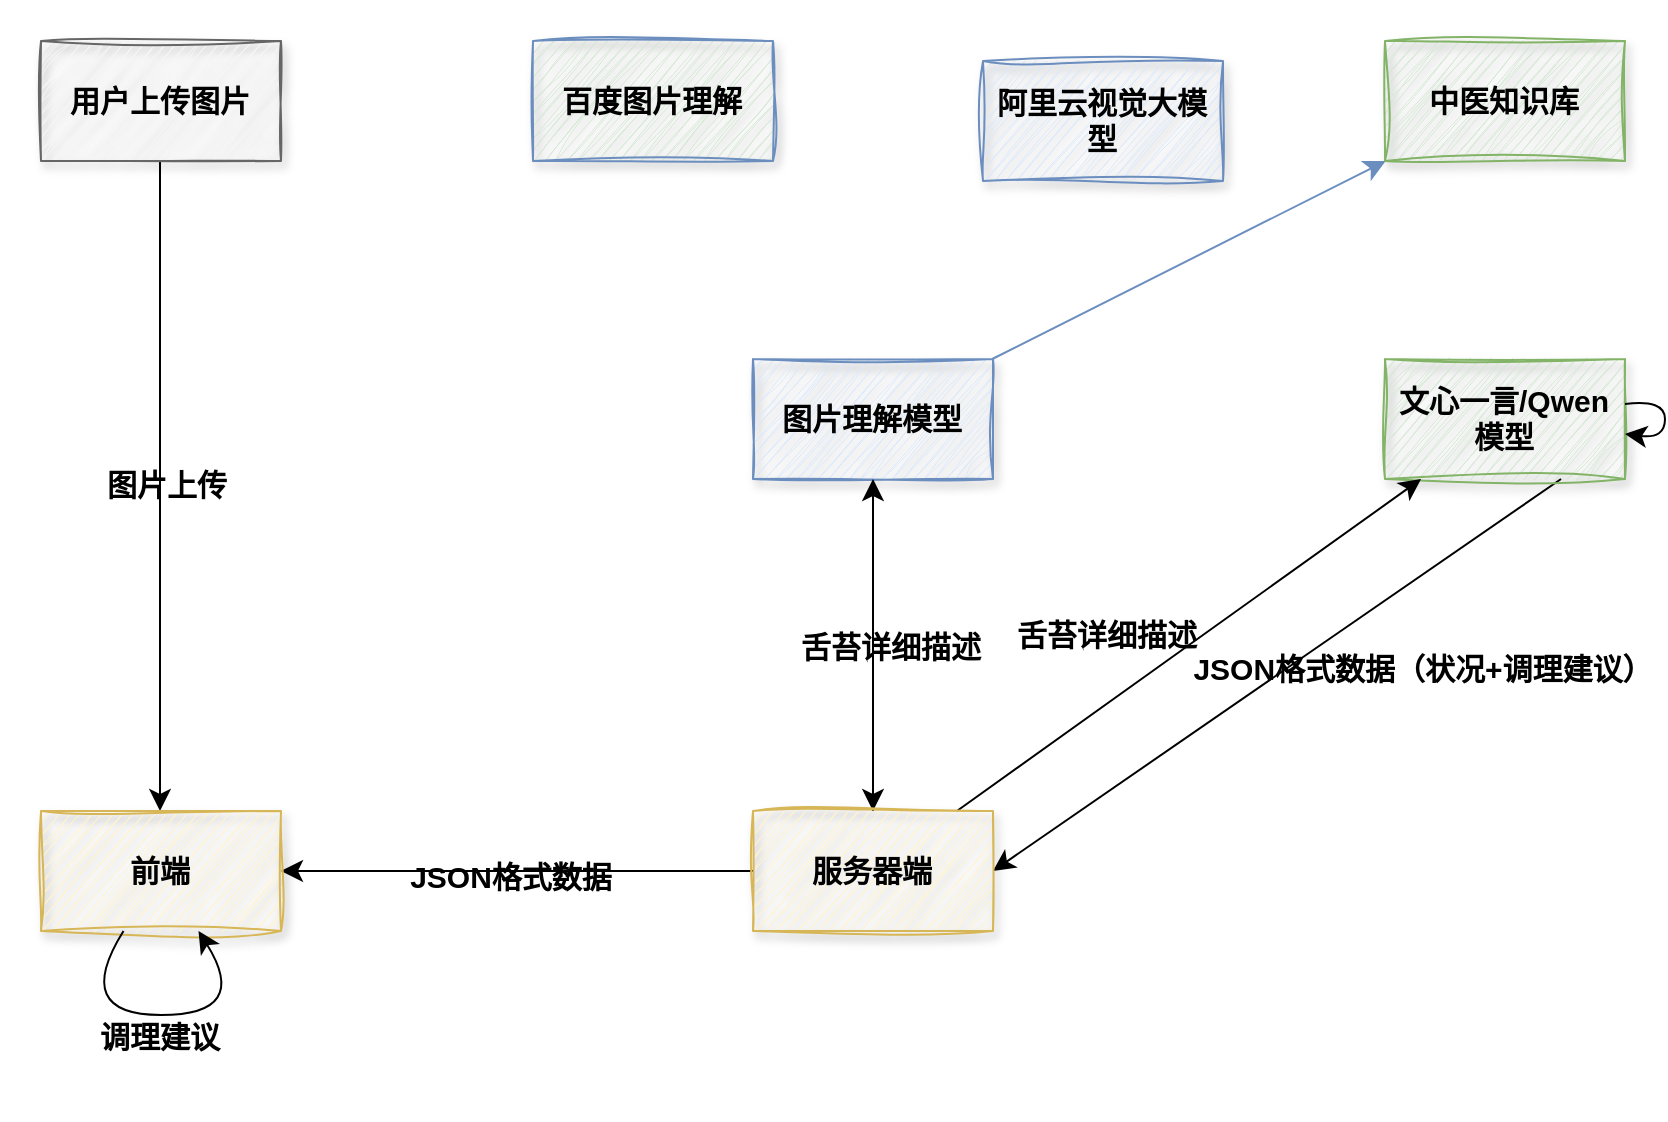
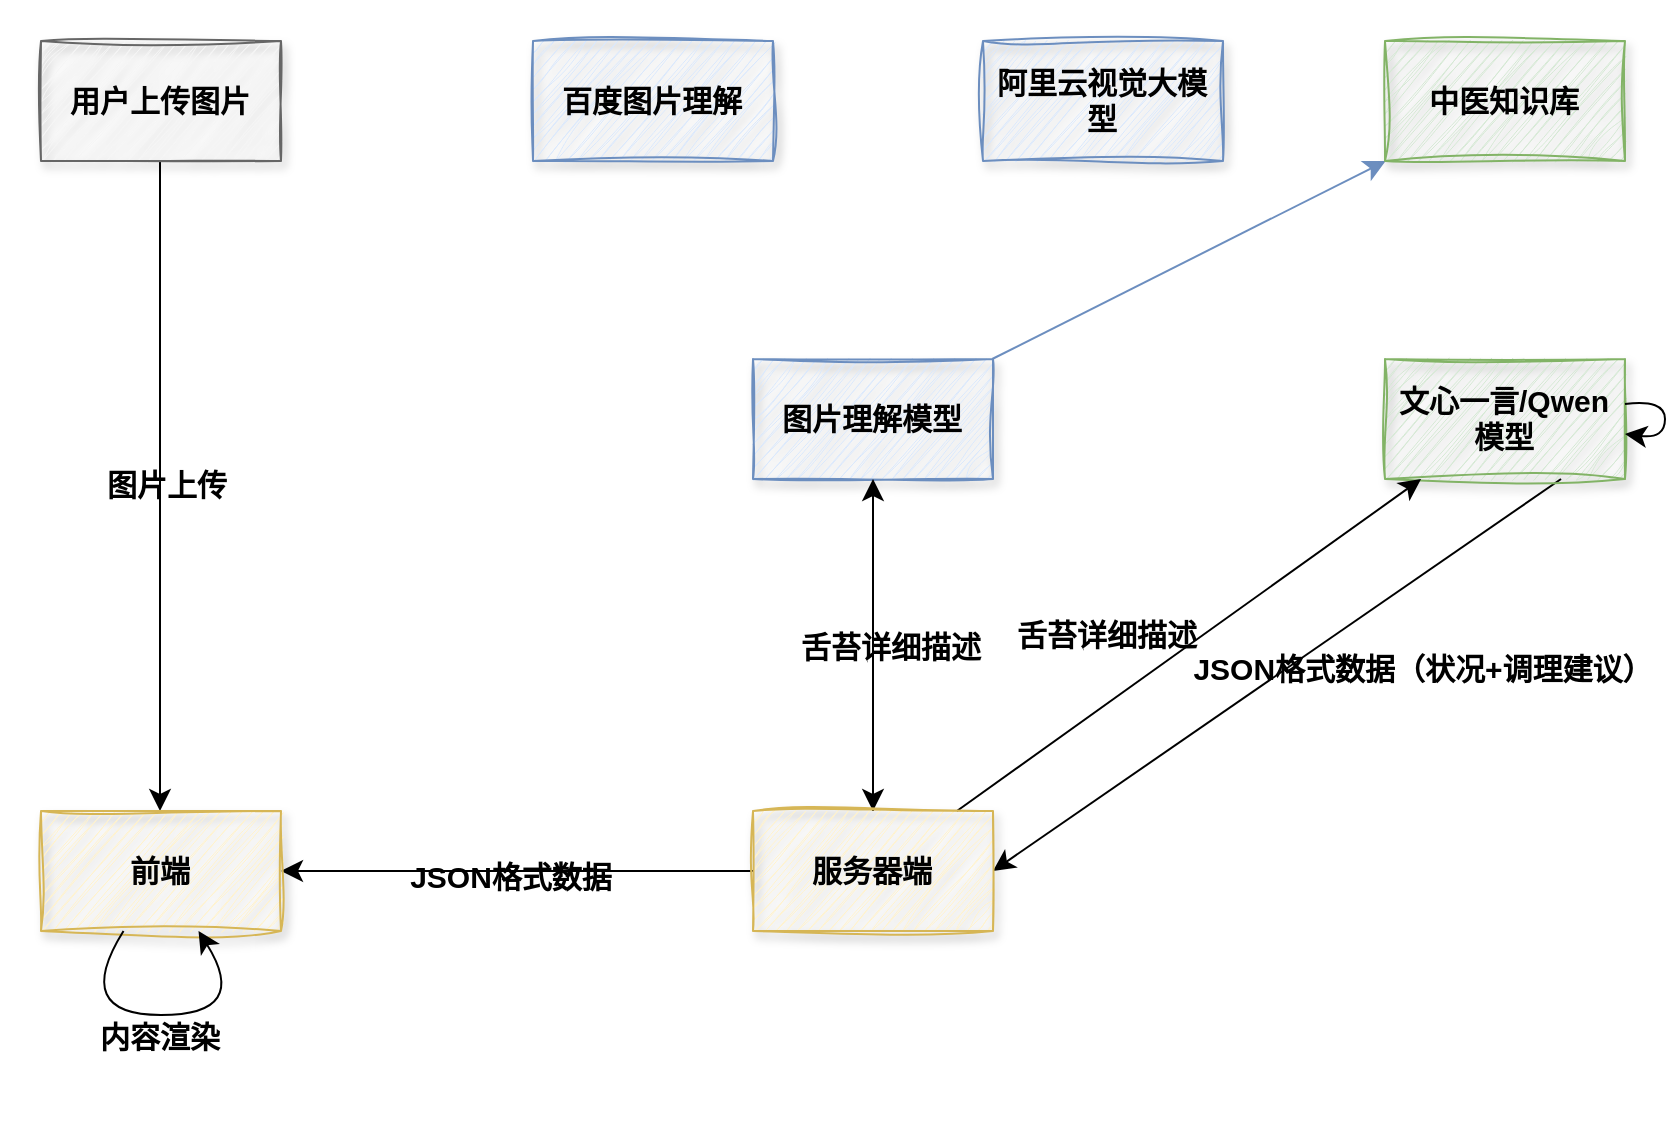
node "百度图片理解": fillcolor #d5e8d4 -> #dae8fc
node "阿里云视觉大模型": moved (1103, 121) -> (1103, 101)
node "调理建议": label "调理建议" -> "内容渲染"
